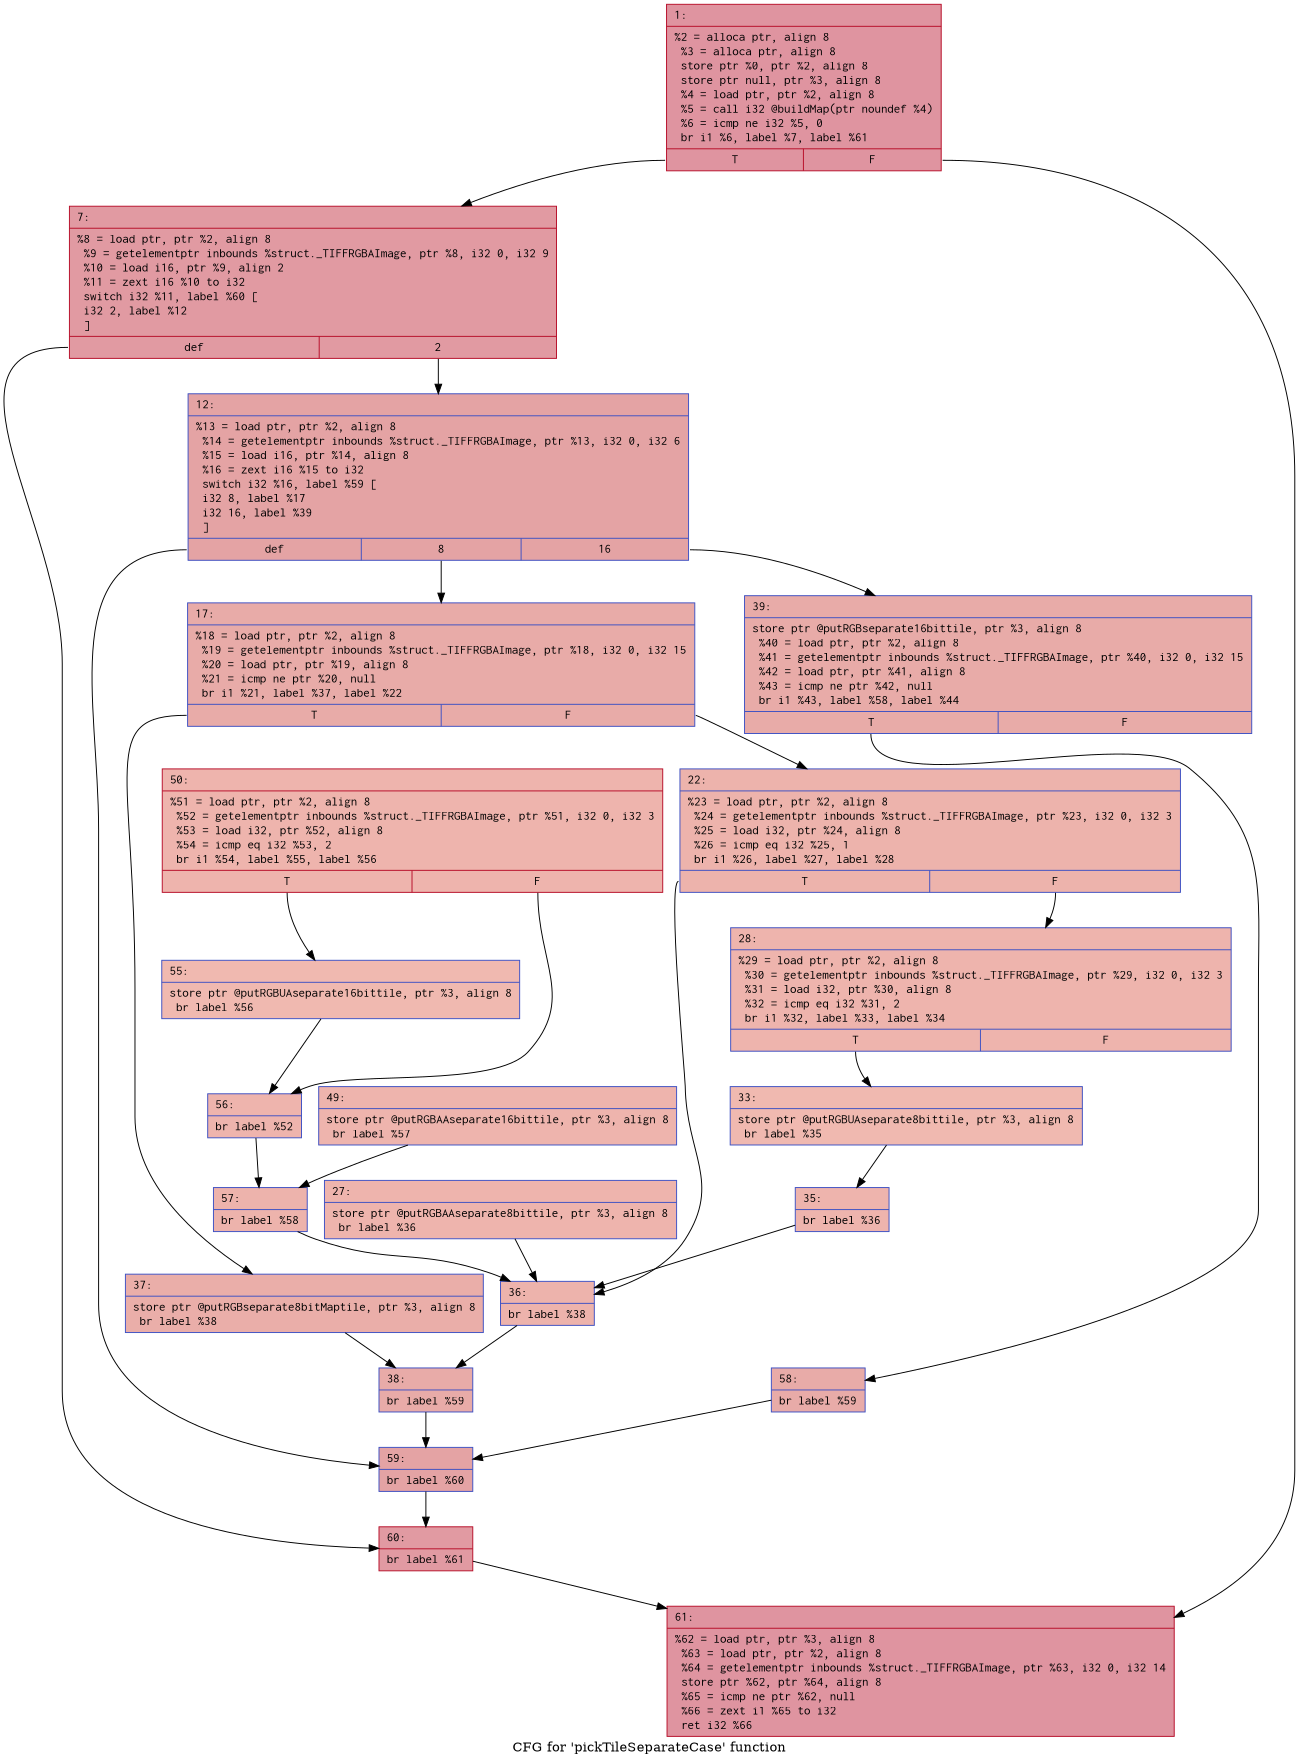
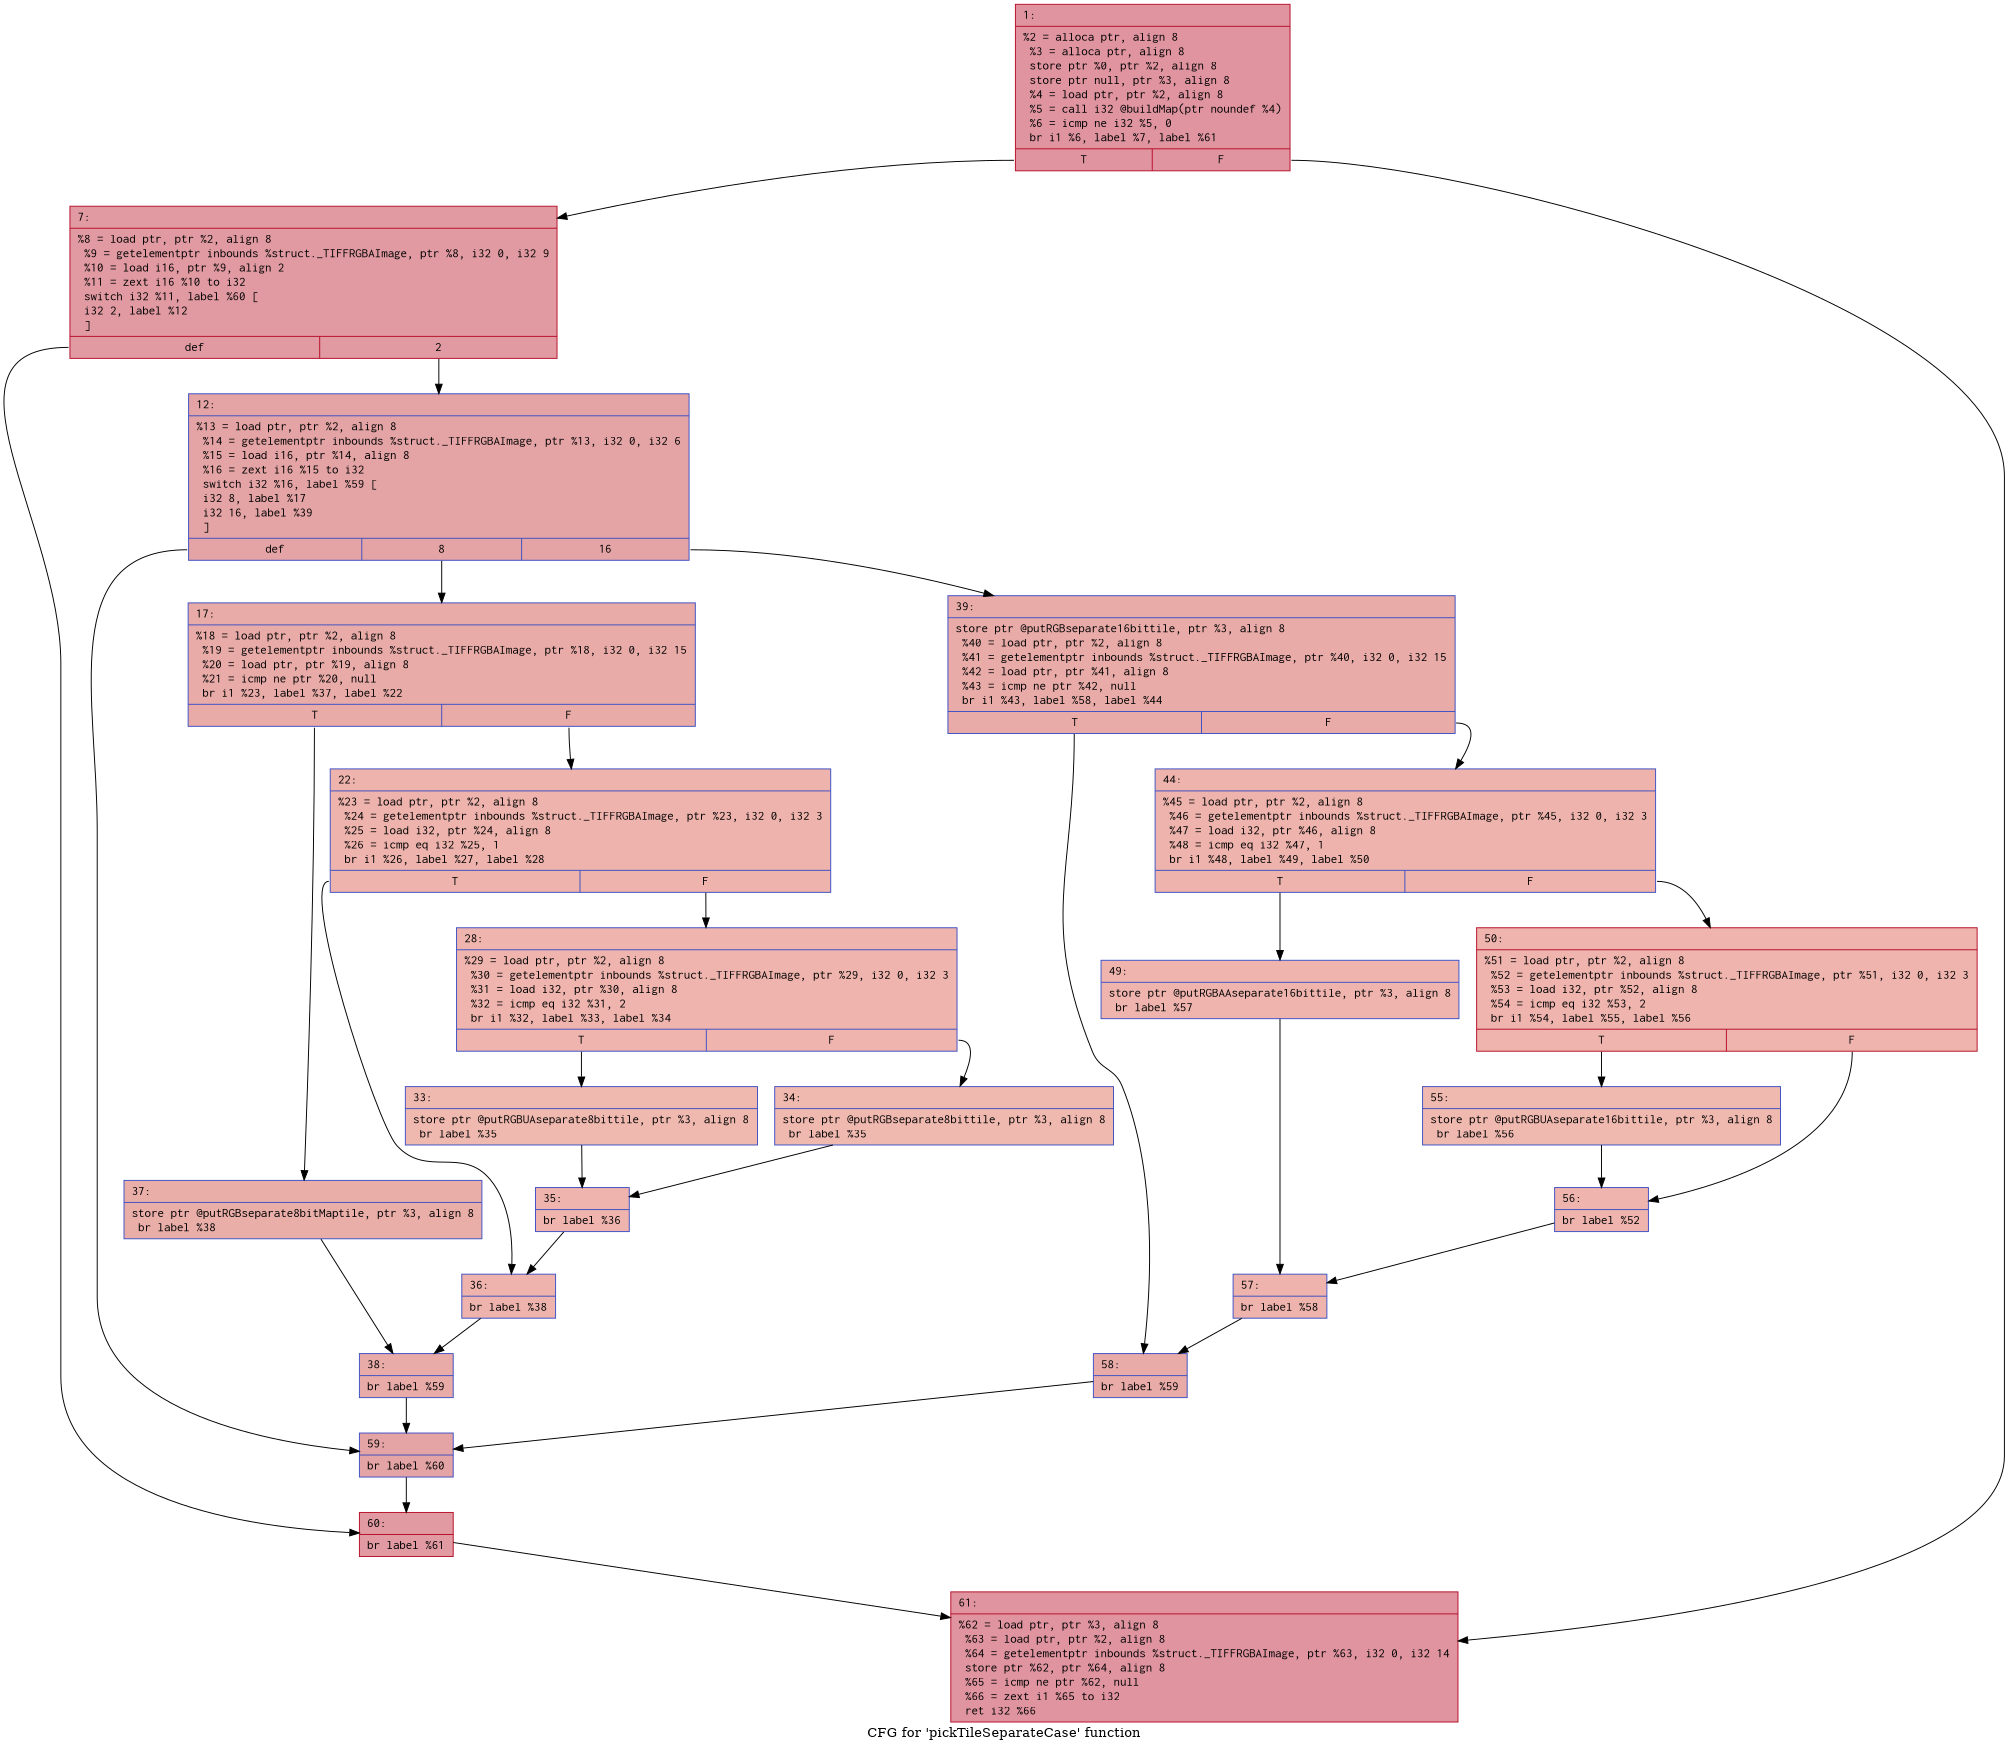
node "17:": text "br i1 %21, label %37, label %22" -> "br i1 %23, label %37, label %22"
node "44:": added
node "34:": added
node "27:": removed
edge "57:" -> "36:": now "57:" -> "58:"
